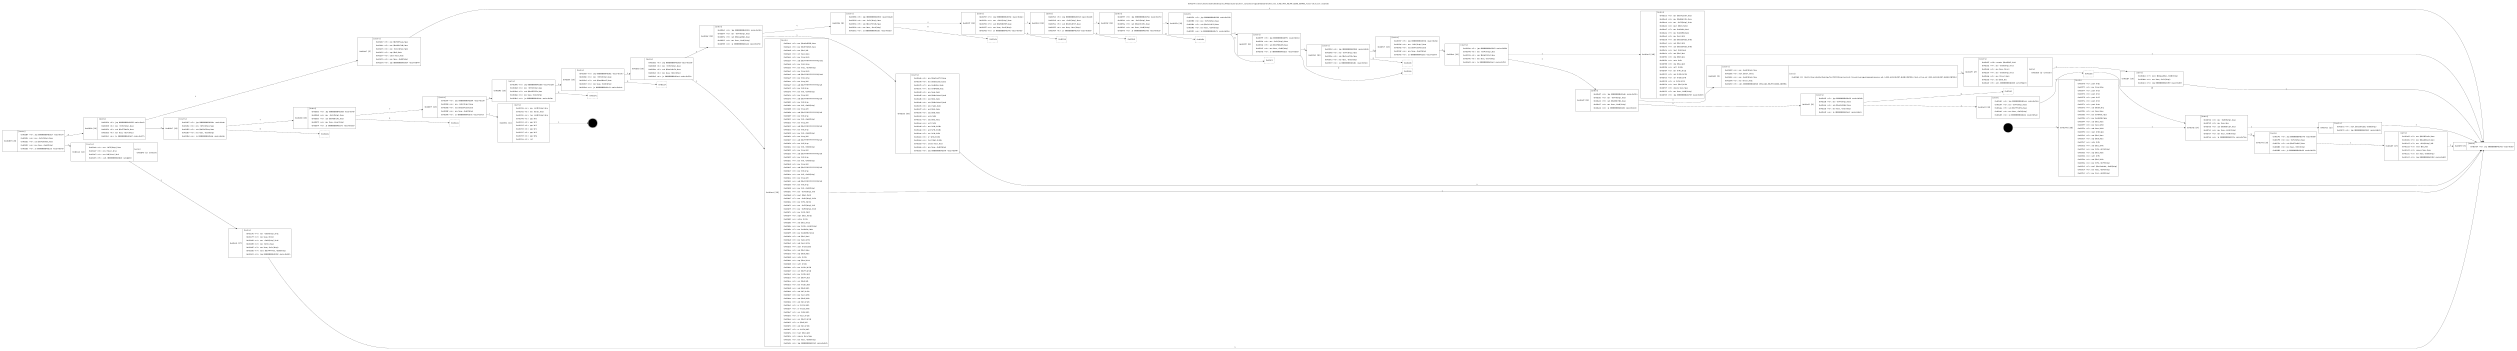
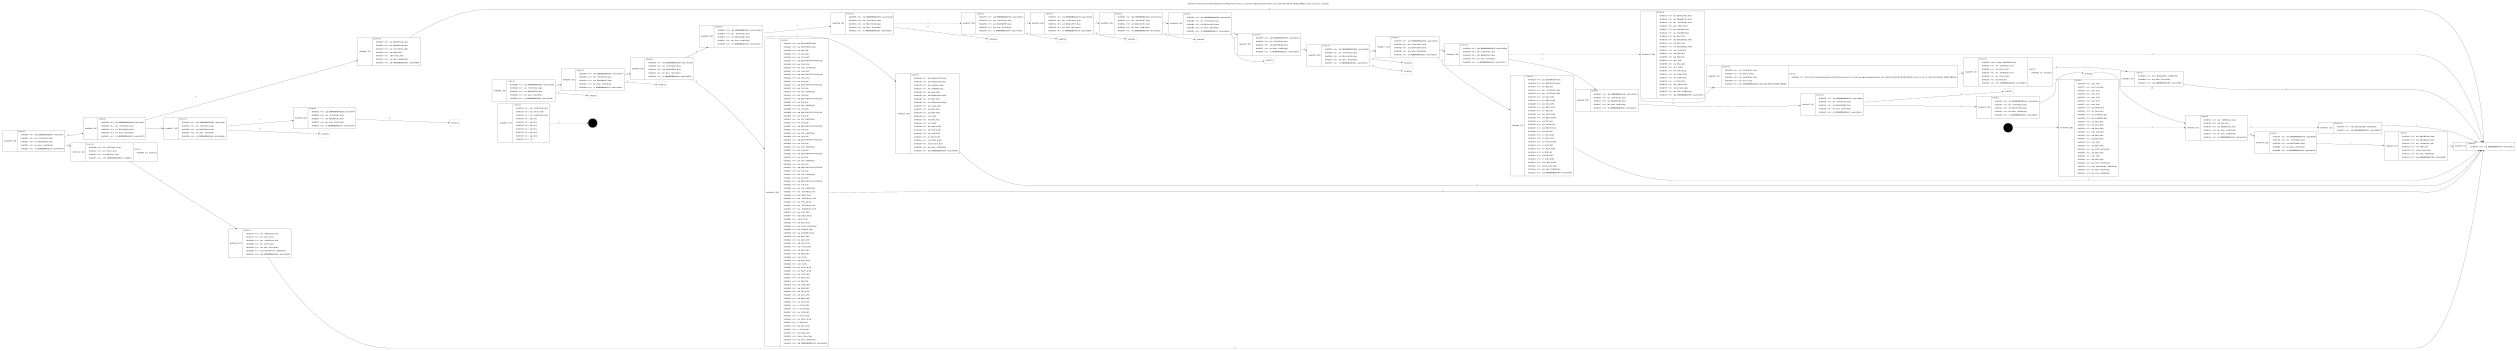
edge "0x401997 [28]" -> "0x401dc6": now "0x4019b3 [28]" -> "0x401dc6"
node "0x40187f [28]": removed
node "0x401a65 [97]": added
